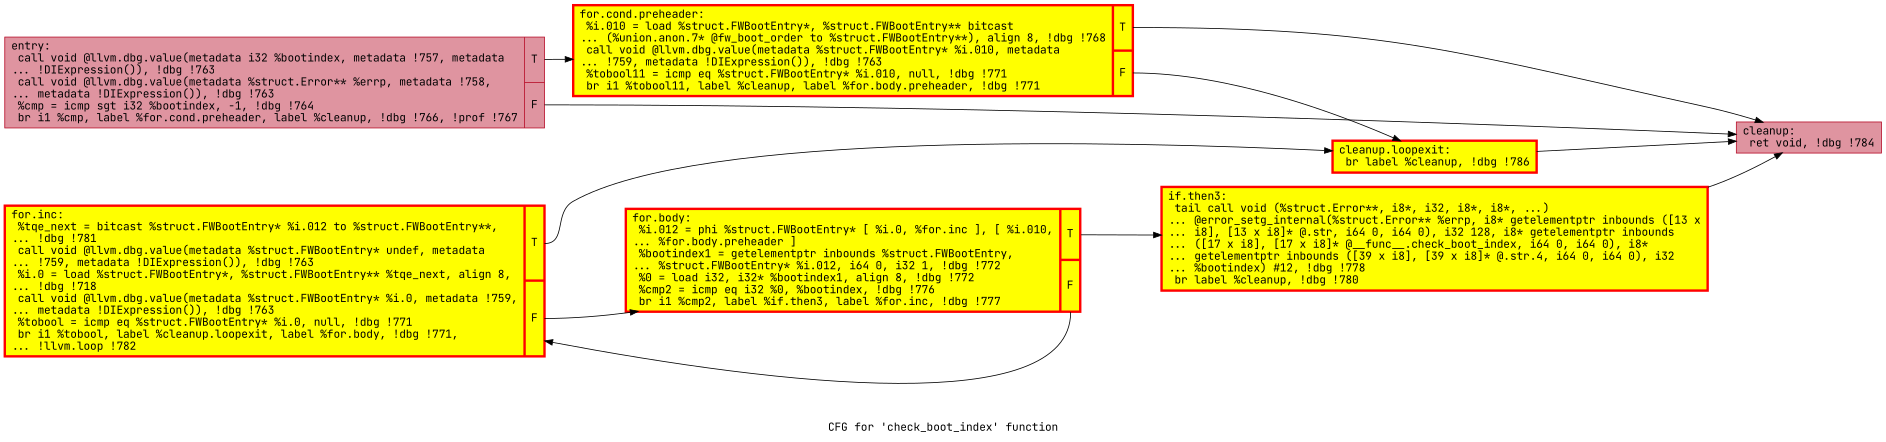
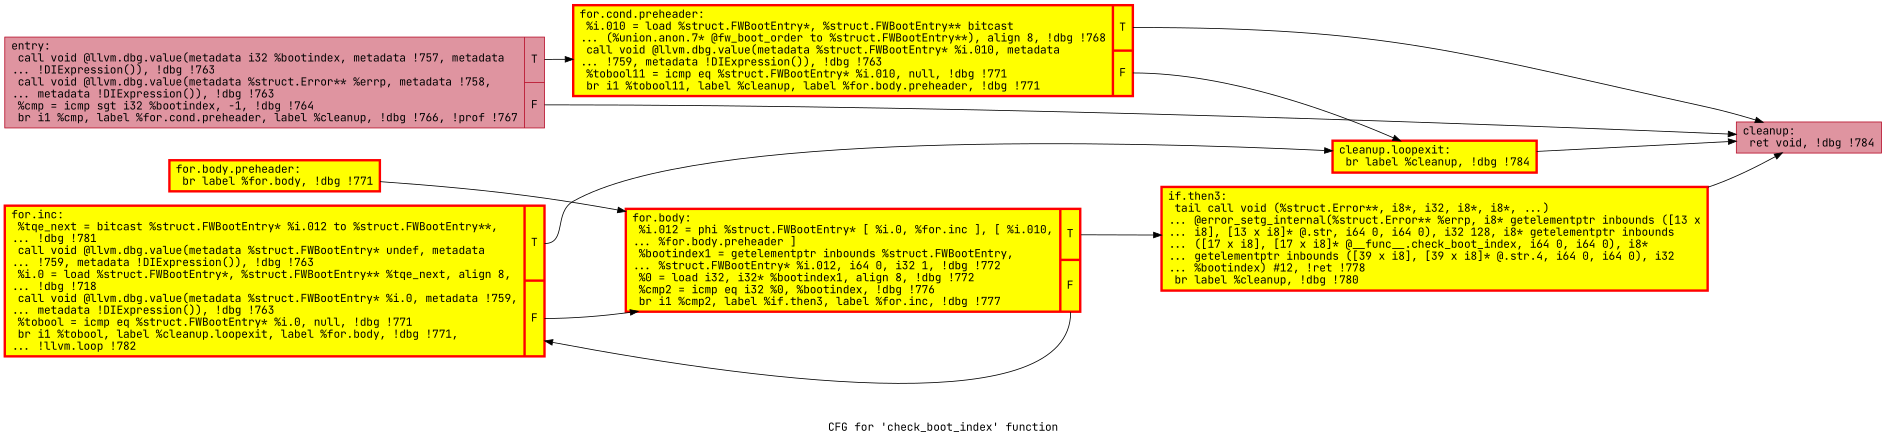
node "cleanup.loopexit:": text "br label %cleanup, !dbg !786" -> "br label %cleanup, !dbg !784"
node "for.body.preheader:": added
node "if.then3:": text "... %bootindex) #12, !dbg !778" -> "... %bootindex) #12, !ret !778"
